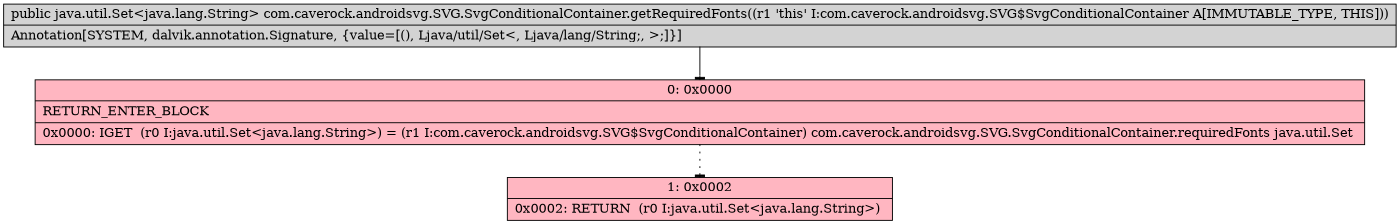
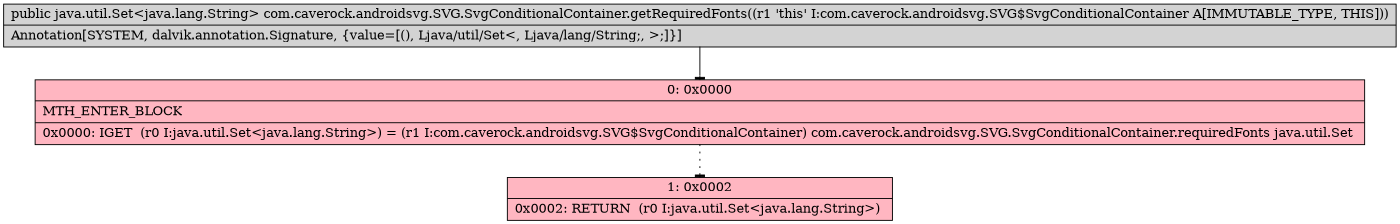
node "0: 0x0000": text "RETURN_ENTER_BLOCK" -> "MTH_ENTER_BLOCK"
